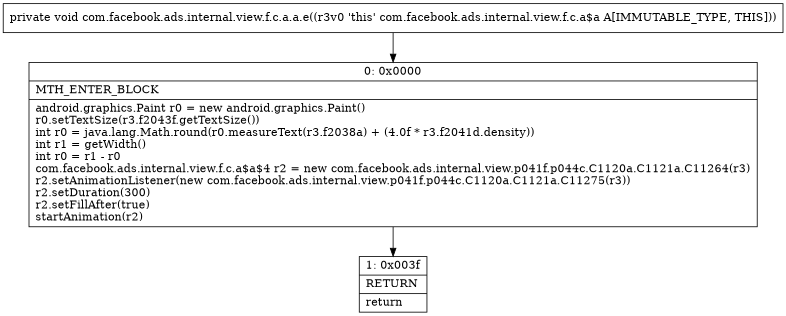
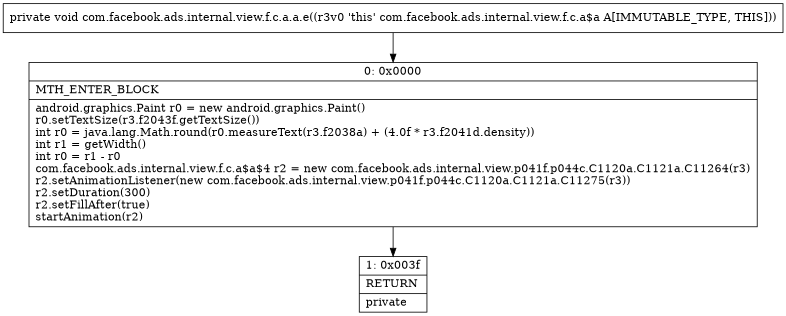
node "1: 0x003f": text "return" -> "private"
